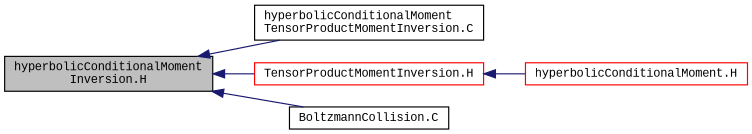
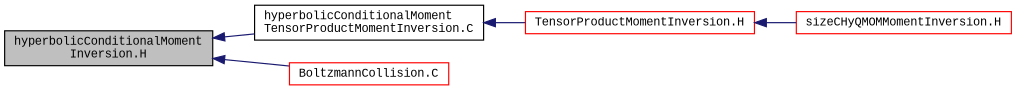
edge "TensorProductMomentInversion.H" -> "hyperbolicConditionalMoment Inversion.H": now "TensorProductMomentInversion.H" -> "hyperbolicConditionalMoment TensorProductMomentInversion.C"
node "hyperbolicConditionalMoment.H": label "hyperbolicConditionalMoment.H" -> "sizeCHyQMOMMomentInversion.H"
node "BoltzmannCollision.C": color black -> red
